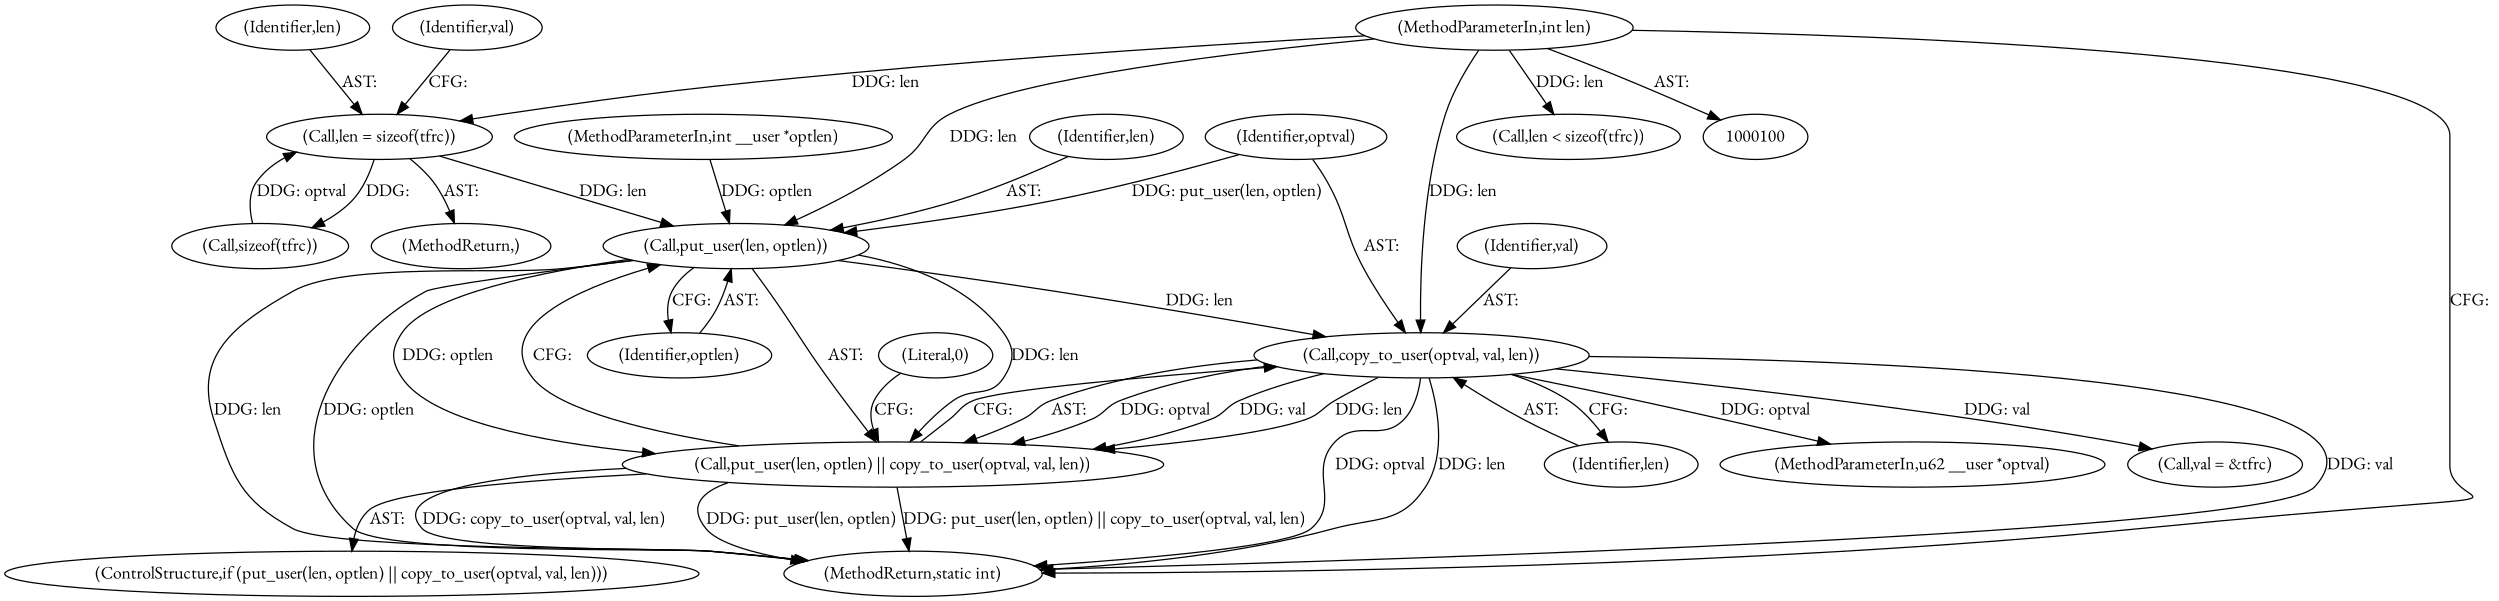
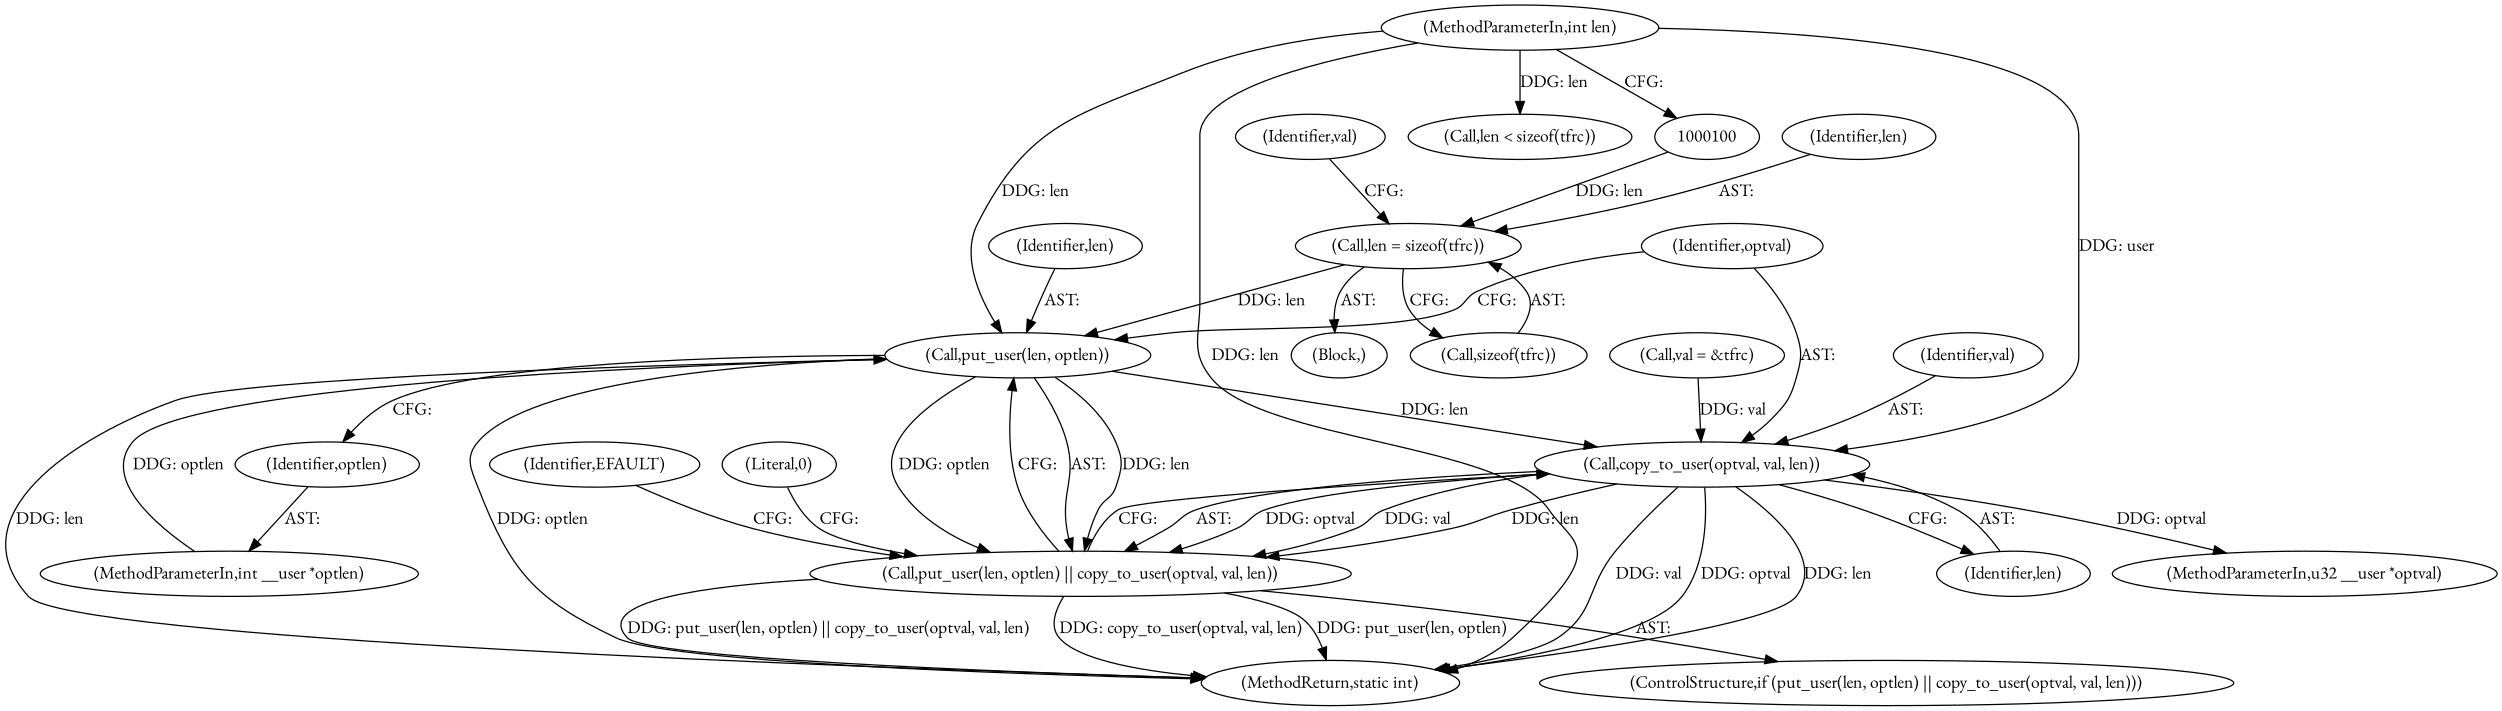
edge "(MethodParameterIn,int len)" -> "(Call,len = sizeof(tfrc))": now "1000100" -> "(Call,len = sizeof(tfrc))"
edge "(MethodParameterIn,int len)" -> "1000100": label "AST: " -> "CFG: "
edge "(Call,sizeof(tfrc))" -> "(Call,len = sizeof(tfrc))": label "DDG: optval" -> "AST: "
edge "(Call,len = sizeof(tfrc))" -> "(Call,sizeof(tfrc))": label "DDG: " -> "CFG: "
edge "(Identifier,optval)" -> "(Call,put_user(len, optlen))": label "DDG: put_user(len, optlen)" -> "CFG: "
edge "(MethodParameterIn,int len)" -> "(Call,copy_to_user(optval, val, len))": label "DDG: len" -> "DDG: user"
node "(MethodReturn,)": label "(MethodReturn,)" -> "(Block,)"
edge "(MethodParameterIn,int len)" -> "(MethodReturn,static int)": label "CFG: " -> "DDG: len"
edge "(Identifier,optlen)" -> "(Call,put_user(len, optlen))": now "(Identifier,optlen)" -> "(MethodParameterIn,int __user *optlen)"
edge "(Call,copy_to_user(optval, val, len))" -> "(Call,val = &tfrc)": reversed
node "(Identifier,EFAULT)": added
node "(MethodParameterIn,u62 __user *optval)": label "(MethodParameterIn,u62 __user *optval)" -> "(MethodParameterIn,u32 __user *optval)"
